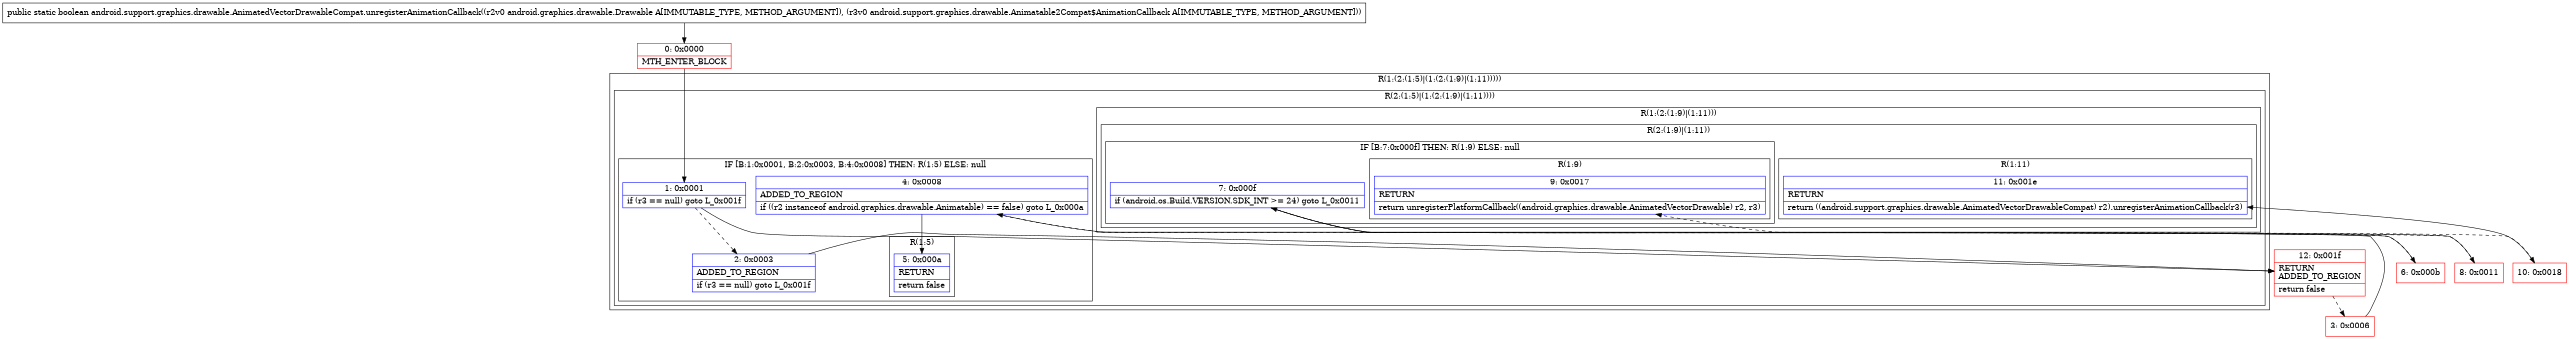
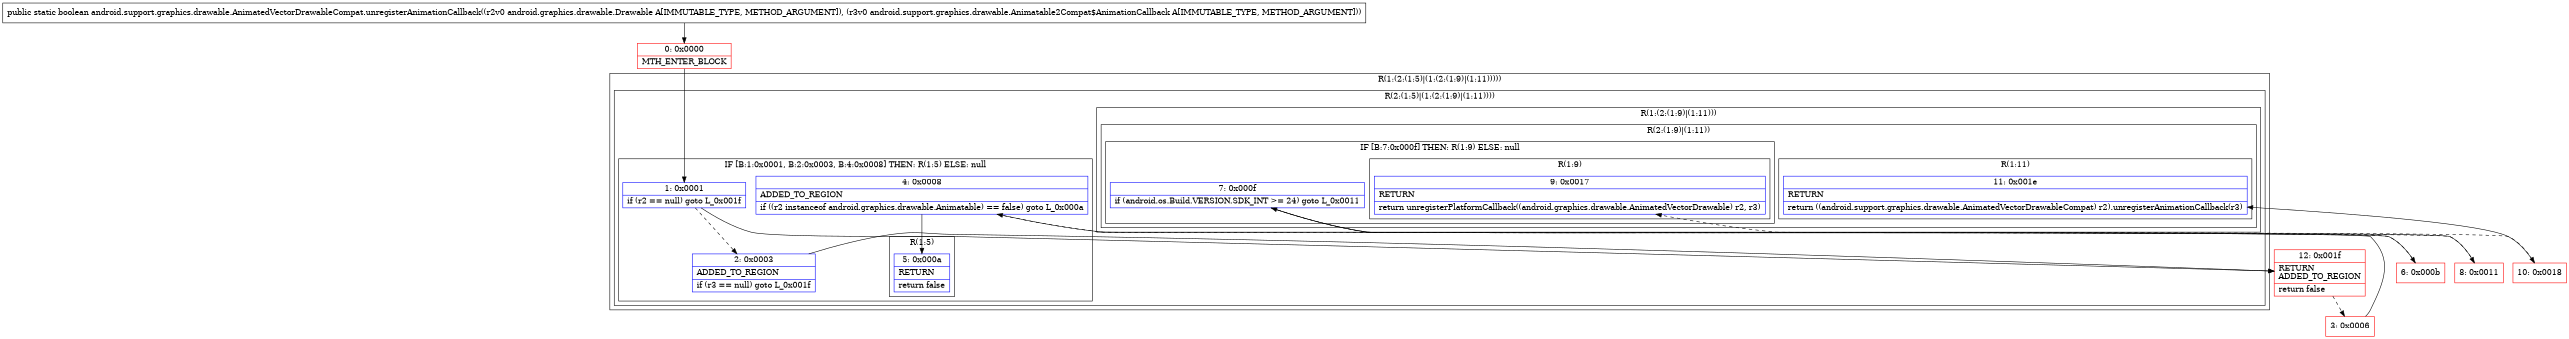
node "1: 0x0001": text "if (r3 == null) goto L_0x001f" -> "if (r2 == null) goto L_0x001f"
